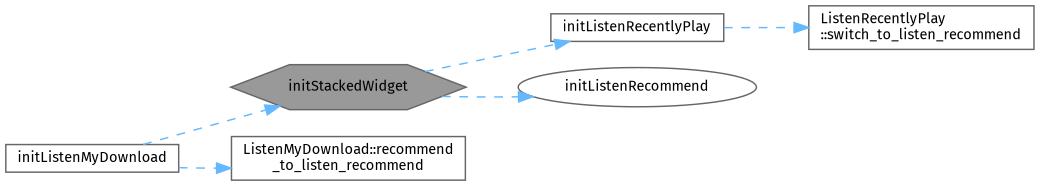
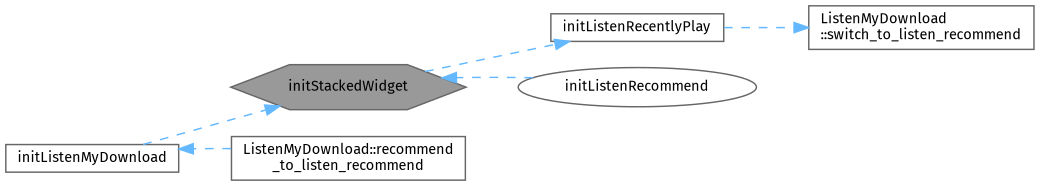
node "ListenRecentlyPlay ::switch_to_listen_recommend": label "ListenRecentlyPlay ::switch_to_listen_recommend" -> "ListenMyDownload ::switch_to_listen_recommend"
edge "initStackedWidget" -> "initListenRecommend": reversed
edge "initListenMyDownload" -> "ListenMyDownload::recommend _to_listen_recommend": reversed
